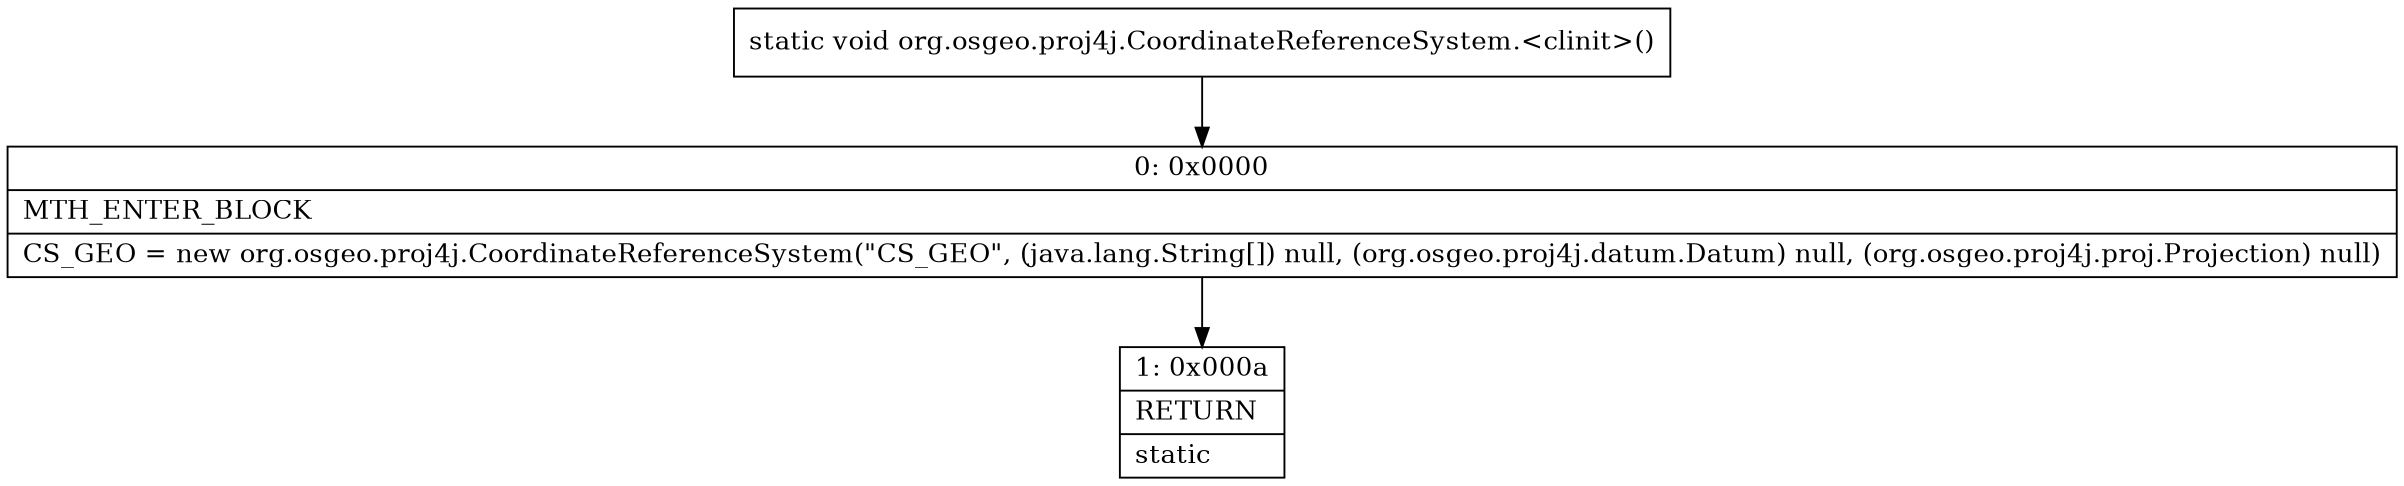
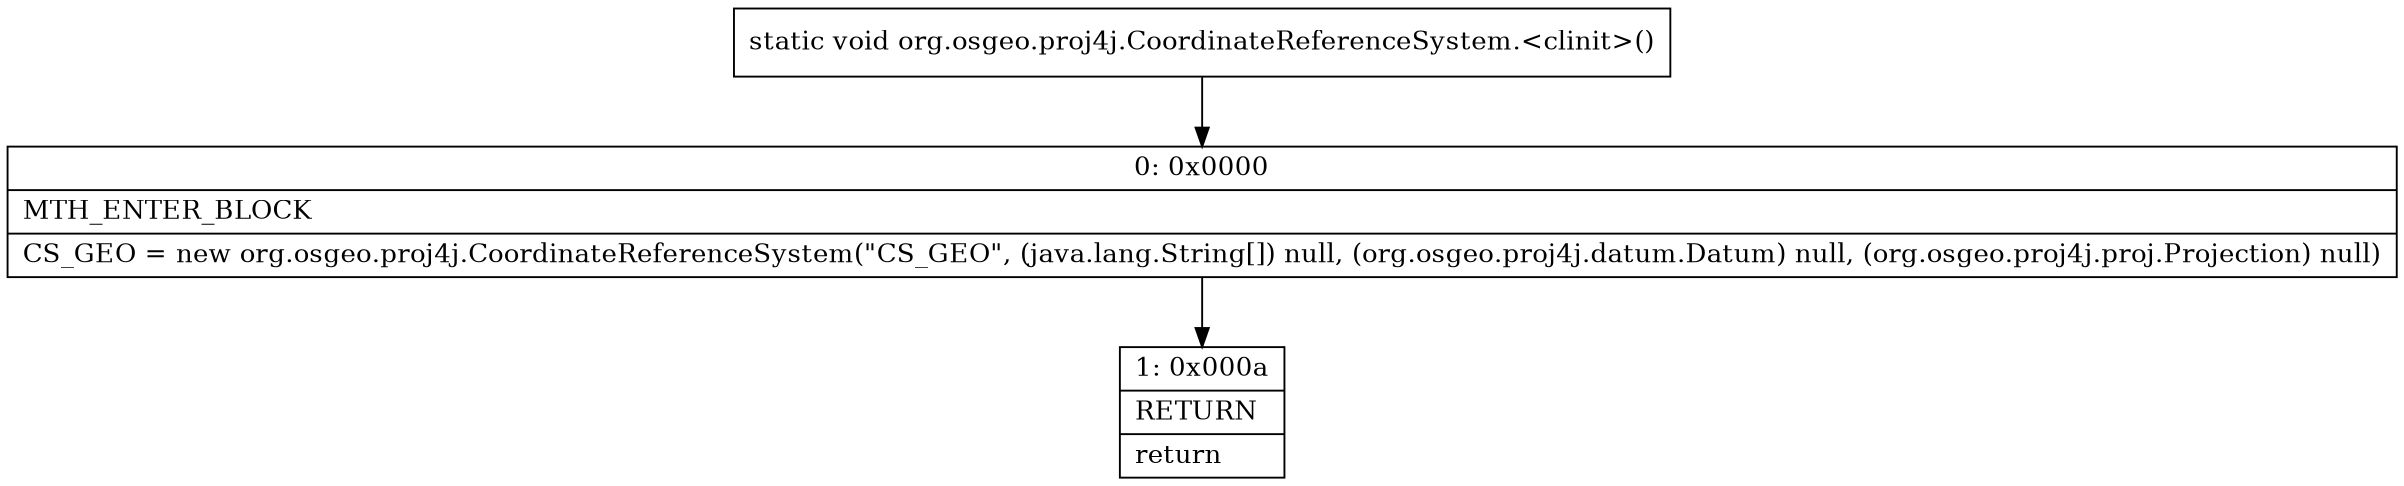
node "1: 0x000a": text "static" -> "return"
